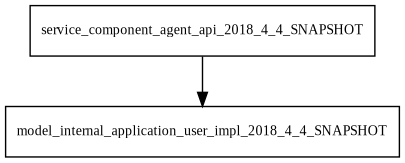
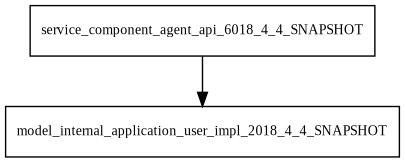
node "service_component_agent_api_2018_4_4_SNAPSHOT": label "service_component_agent_api_2018_4_4_SNAPSHOT" -> "service_component_agent_api_6018_4_4_SNAPSHOT"
